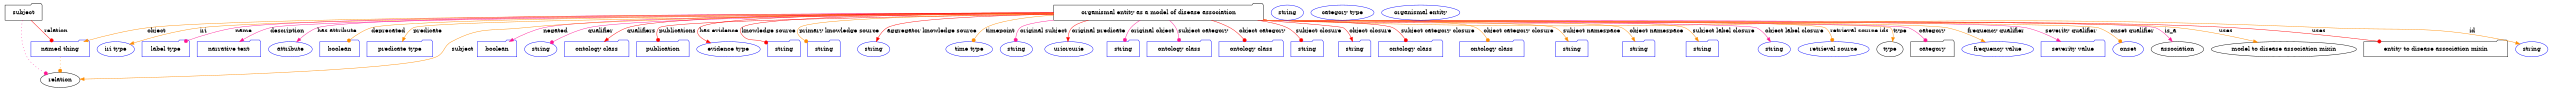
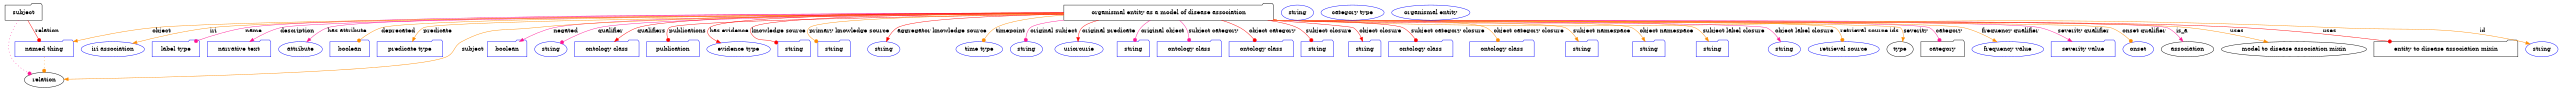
edge "organismal entity as a model of disease association" -> "type": label "type" -> "severity"
node "iri type": label "iri type" -> "iri association"
